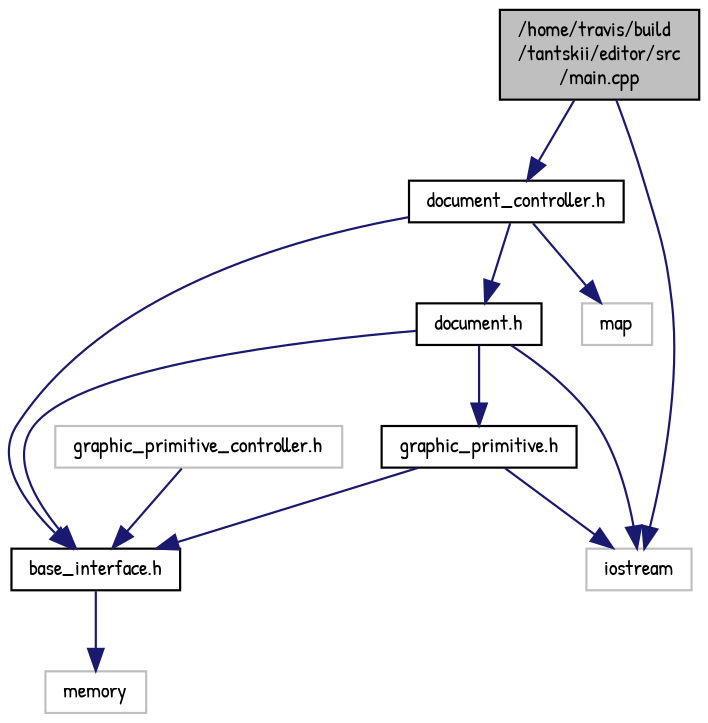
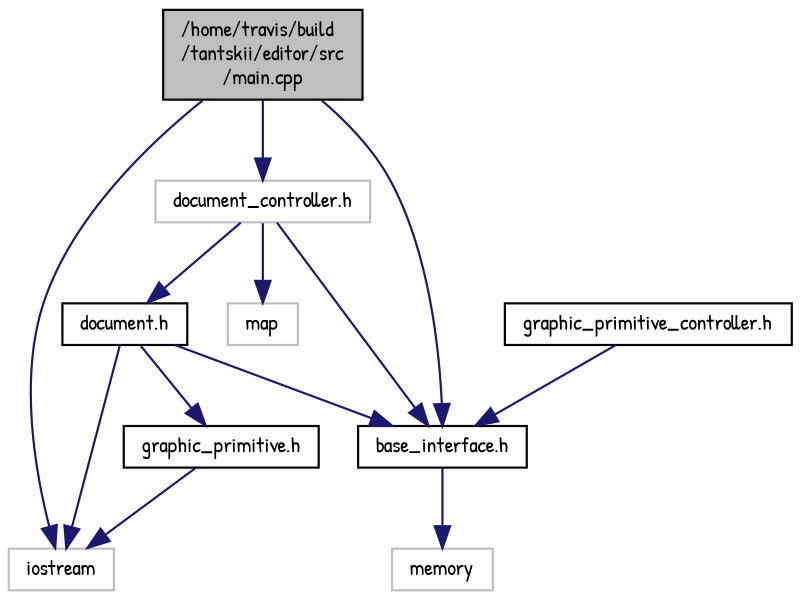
node "document_controller.h": color black -> grey75
node "graphic_primitive_controller.h": color grey75 -> black
edge "graphic_primitive.h" -> "base_interface.h": now "/home/travis/build /tantskii/editor/src /main.cpp" -> "base_interface.h"
